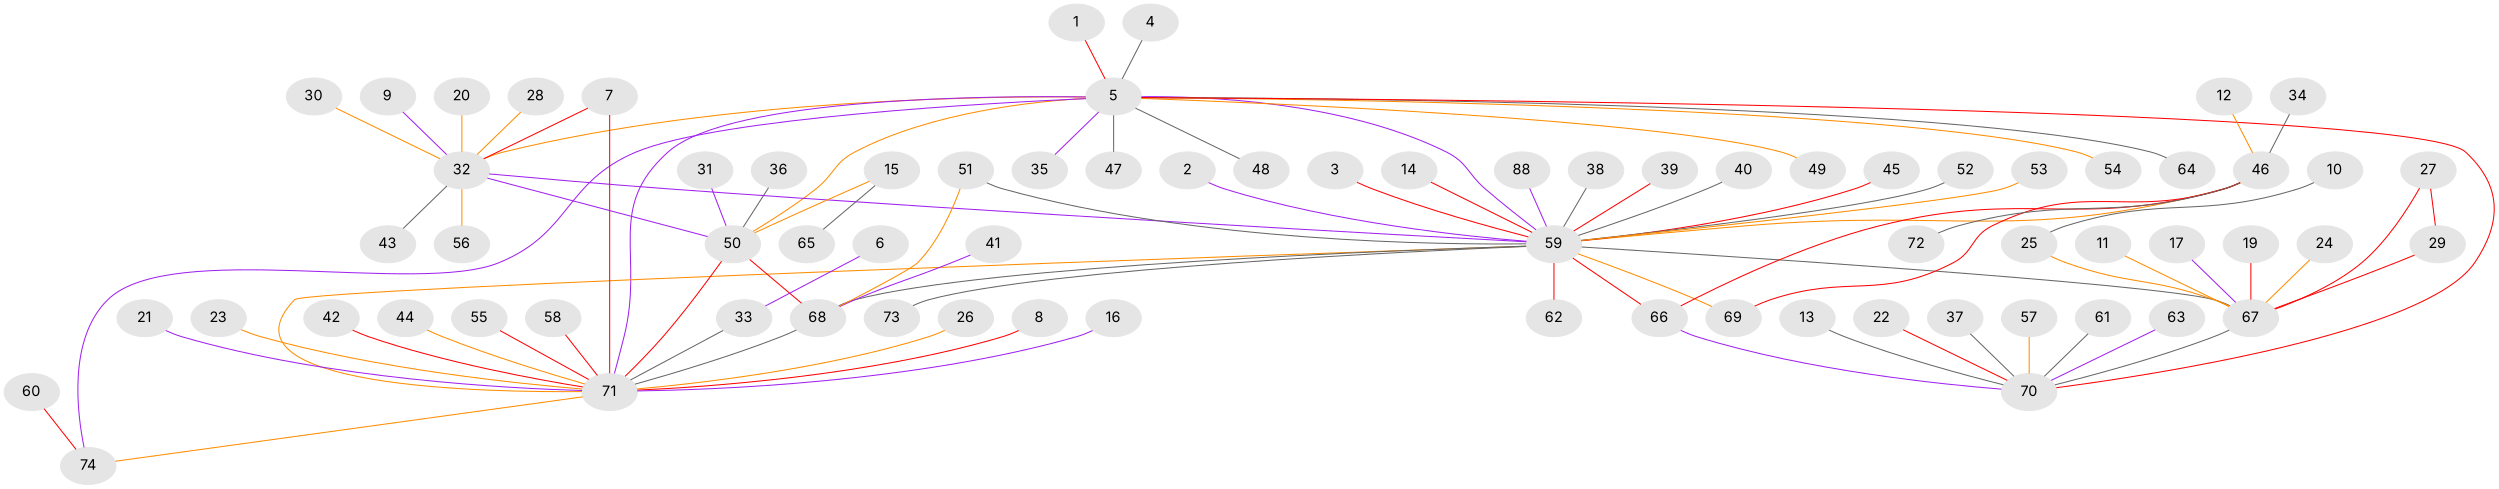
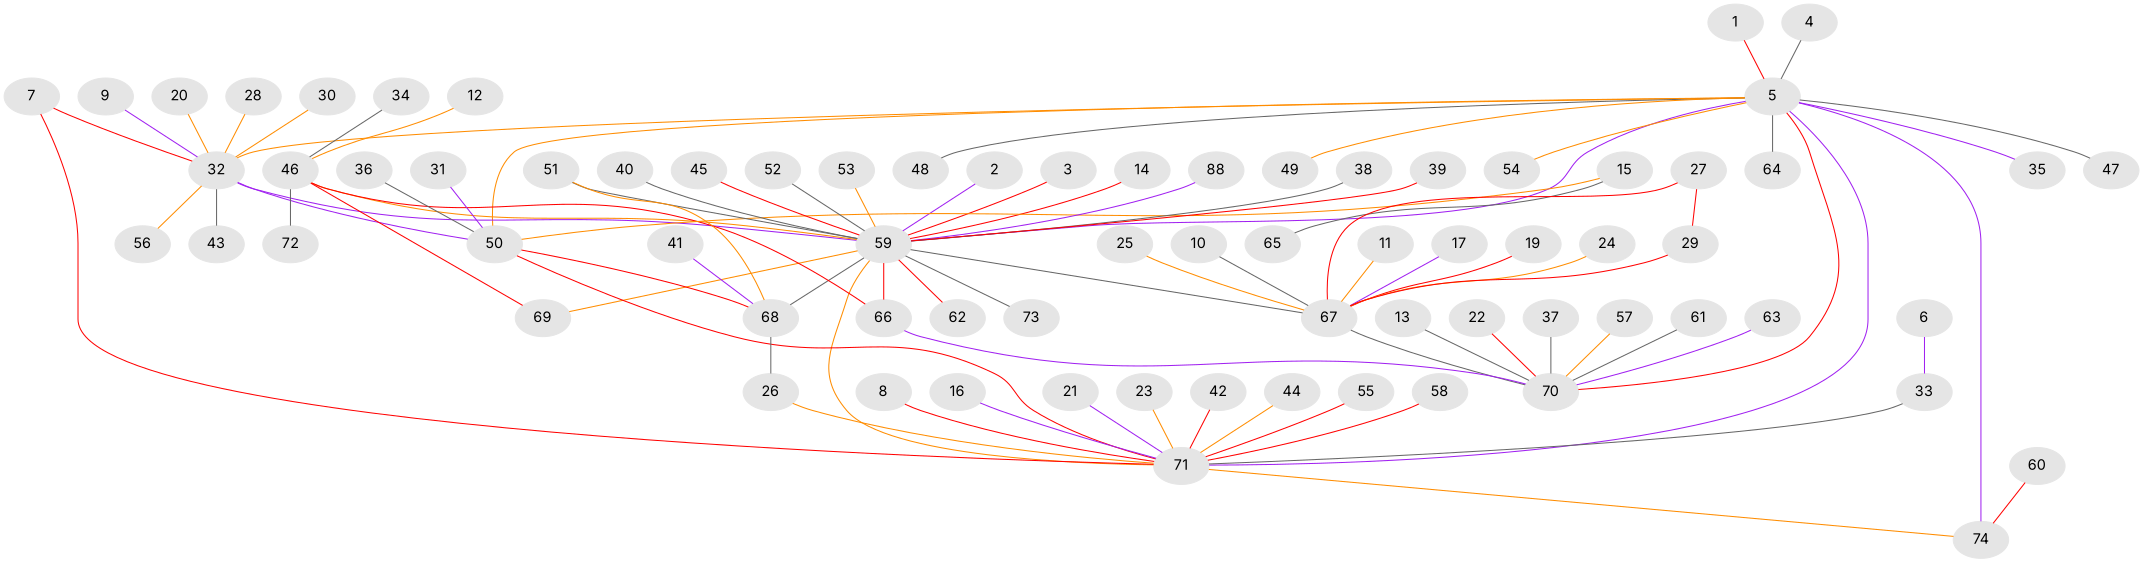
edge "10" -- "25": now "10" -- "67"
edge "68" -- "71": now "68" -- "26"
